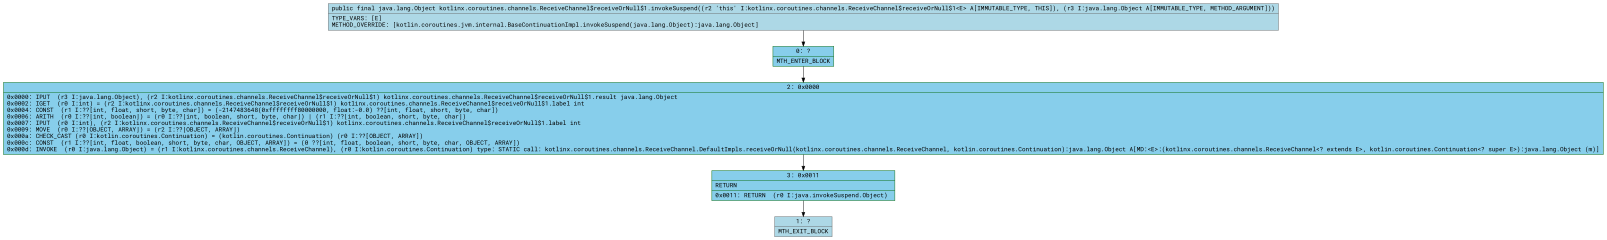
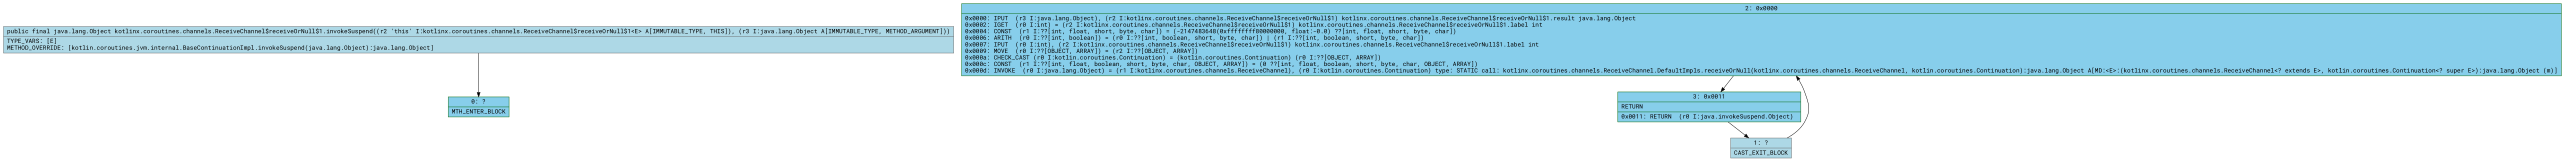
edge "0: ?" -> "2: 0x0000": now "1: ?" -> "2: 0x0000"
node "1: ?": text "MTH_EXIT_BLOCK" -> "CAST_EXIT_BLOCK"
